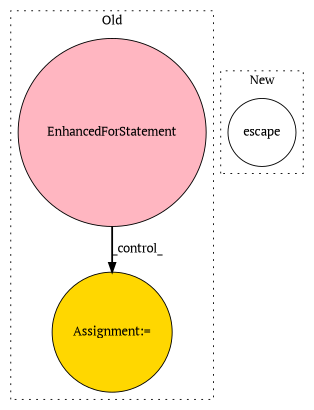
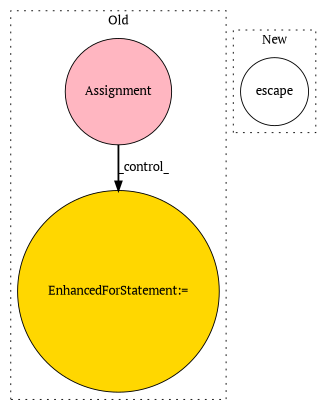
node "EnhancedForStatement": label "EnhancedForStatement" -> "Assignment"
node "Assignment:=": label "Assignment:=" -> "EnhancedForStatement:="
